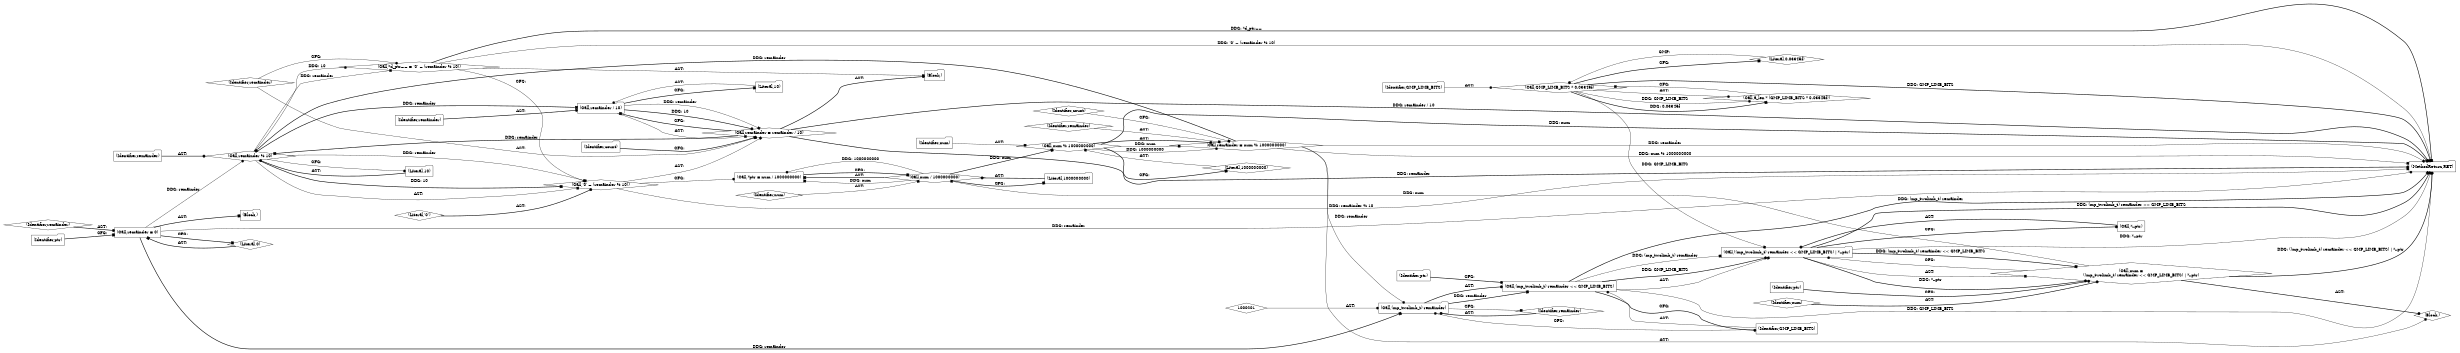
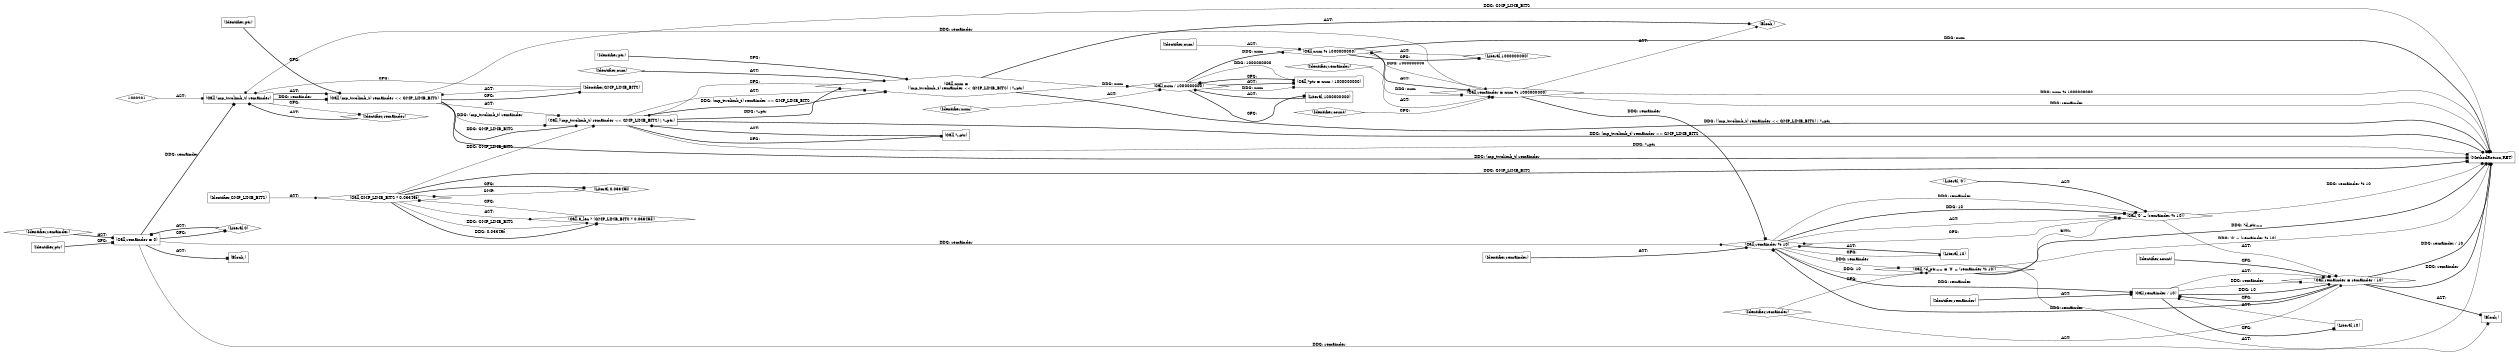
edge "(Call,*d_ptr++ = '0' + (remainder % 10))" -> "(Call,'0' + (remainder % 10))": label "CFG: " -> "BITS: "
edge "(Call,num / 1000000000)" -> "(Call,num % 1000000000)": arrowhead box -> dot
edge "(Call,'0' + (remainder % 10))" -> "(Call,*ptr = num / 1000000000)": now "(Call,'0' + (remainder % 10))" -> "(Call,remainder % 10)"
